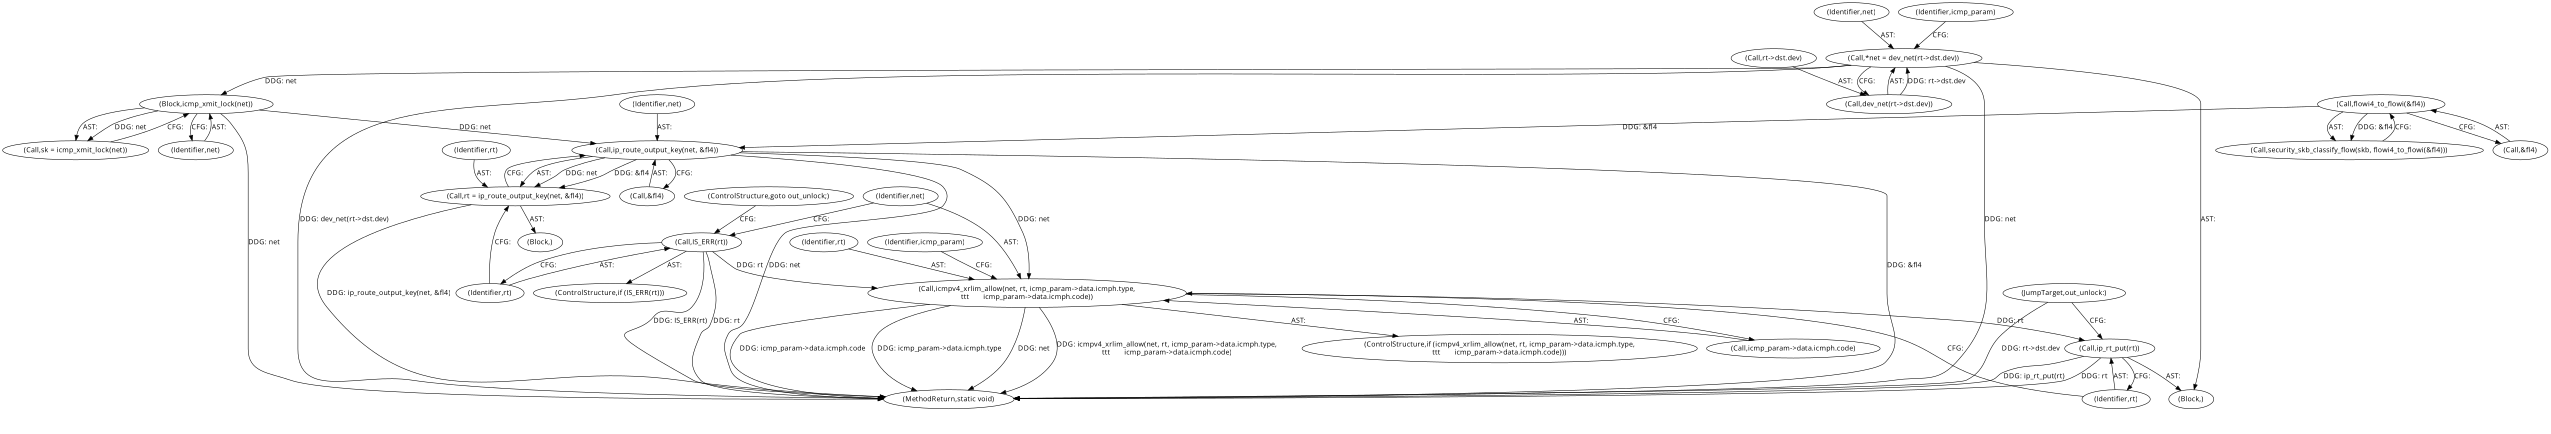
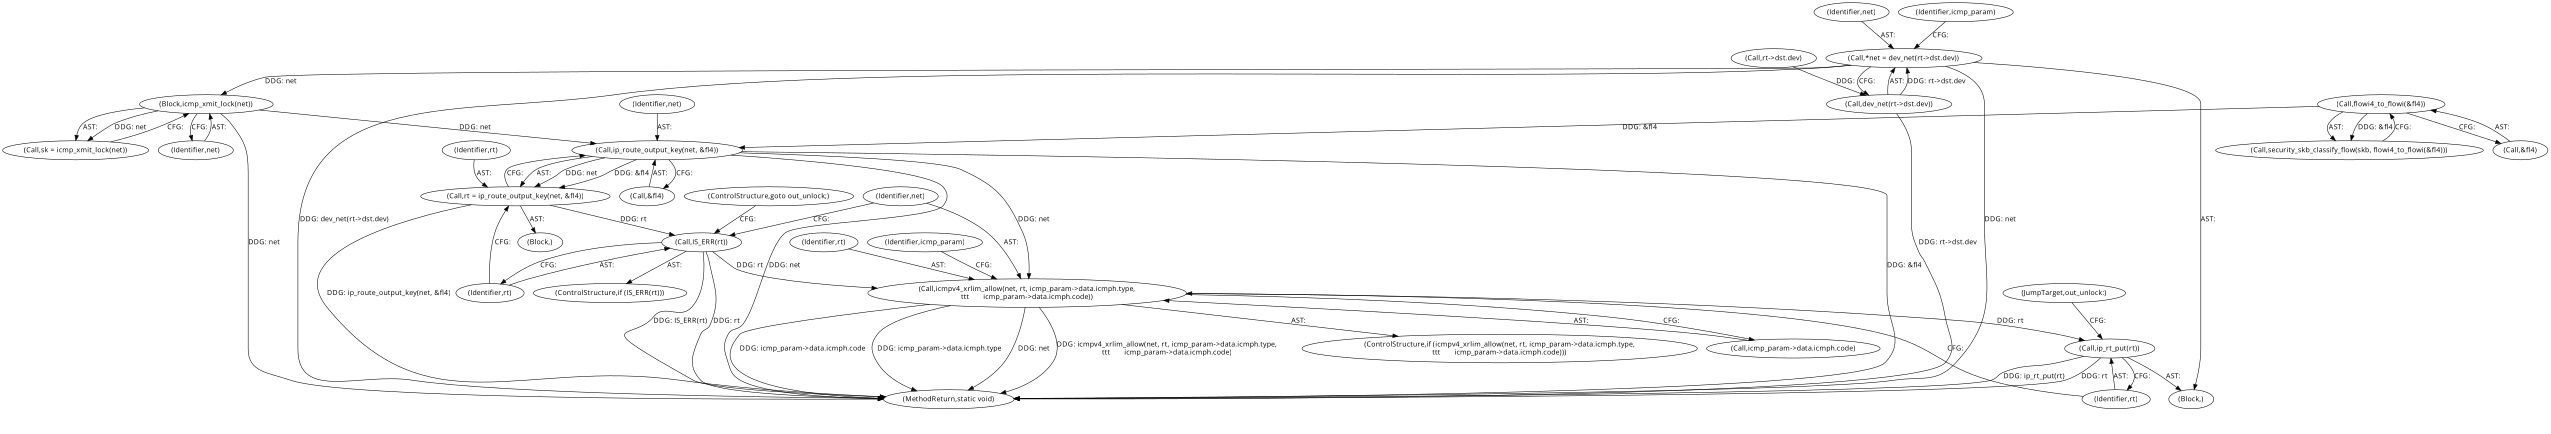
edge "(Call,rt->dst.dev)" -> "(Call,dev_net(rt->dst.dev))": label "AST: " -> "DDG: "
edge "(Call,rt = ip_route_output_key(net, &fl4))" -> "(Call,IS_ERR(rt))": added, label "DDG: rt"
edge "(JumpTarget,out_unlock:)" -> "(MethodReturn,static void)": now "(Call,dev_net(rt->dst.dev))" -> "(MethodReturn,static void)"
